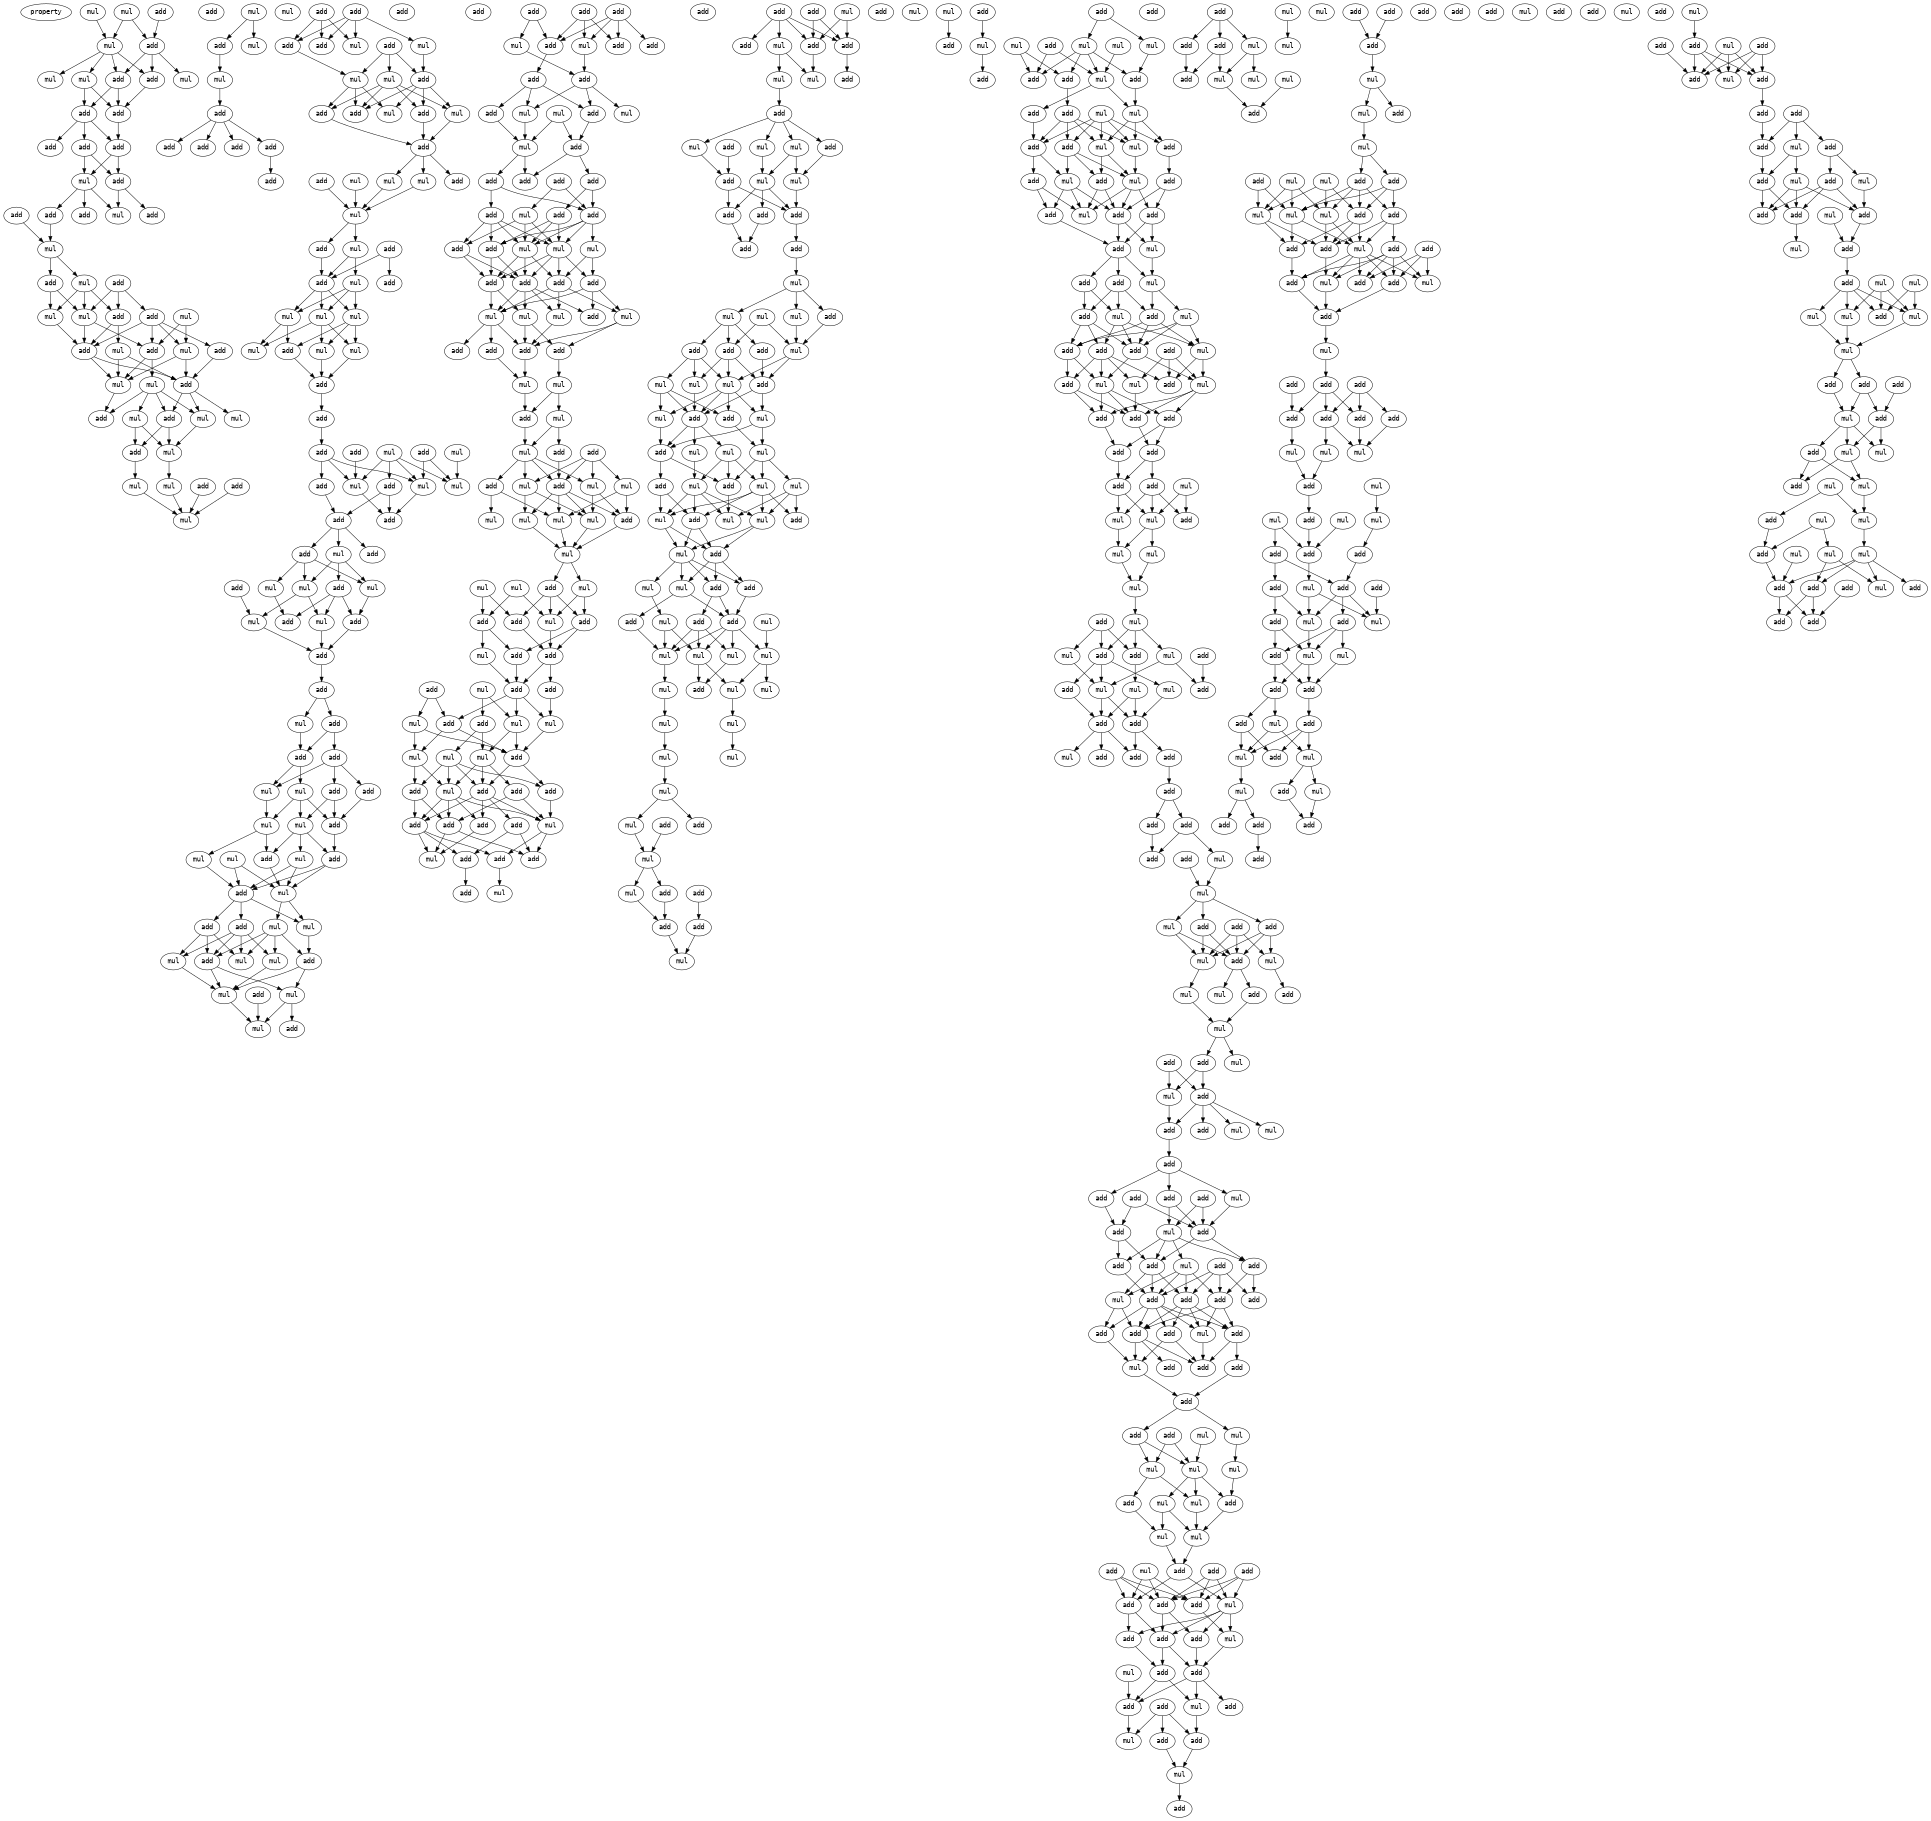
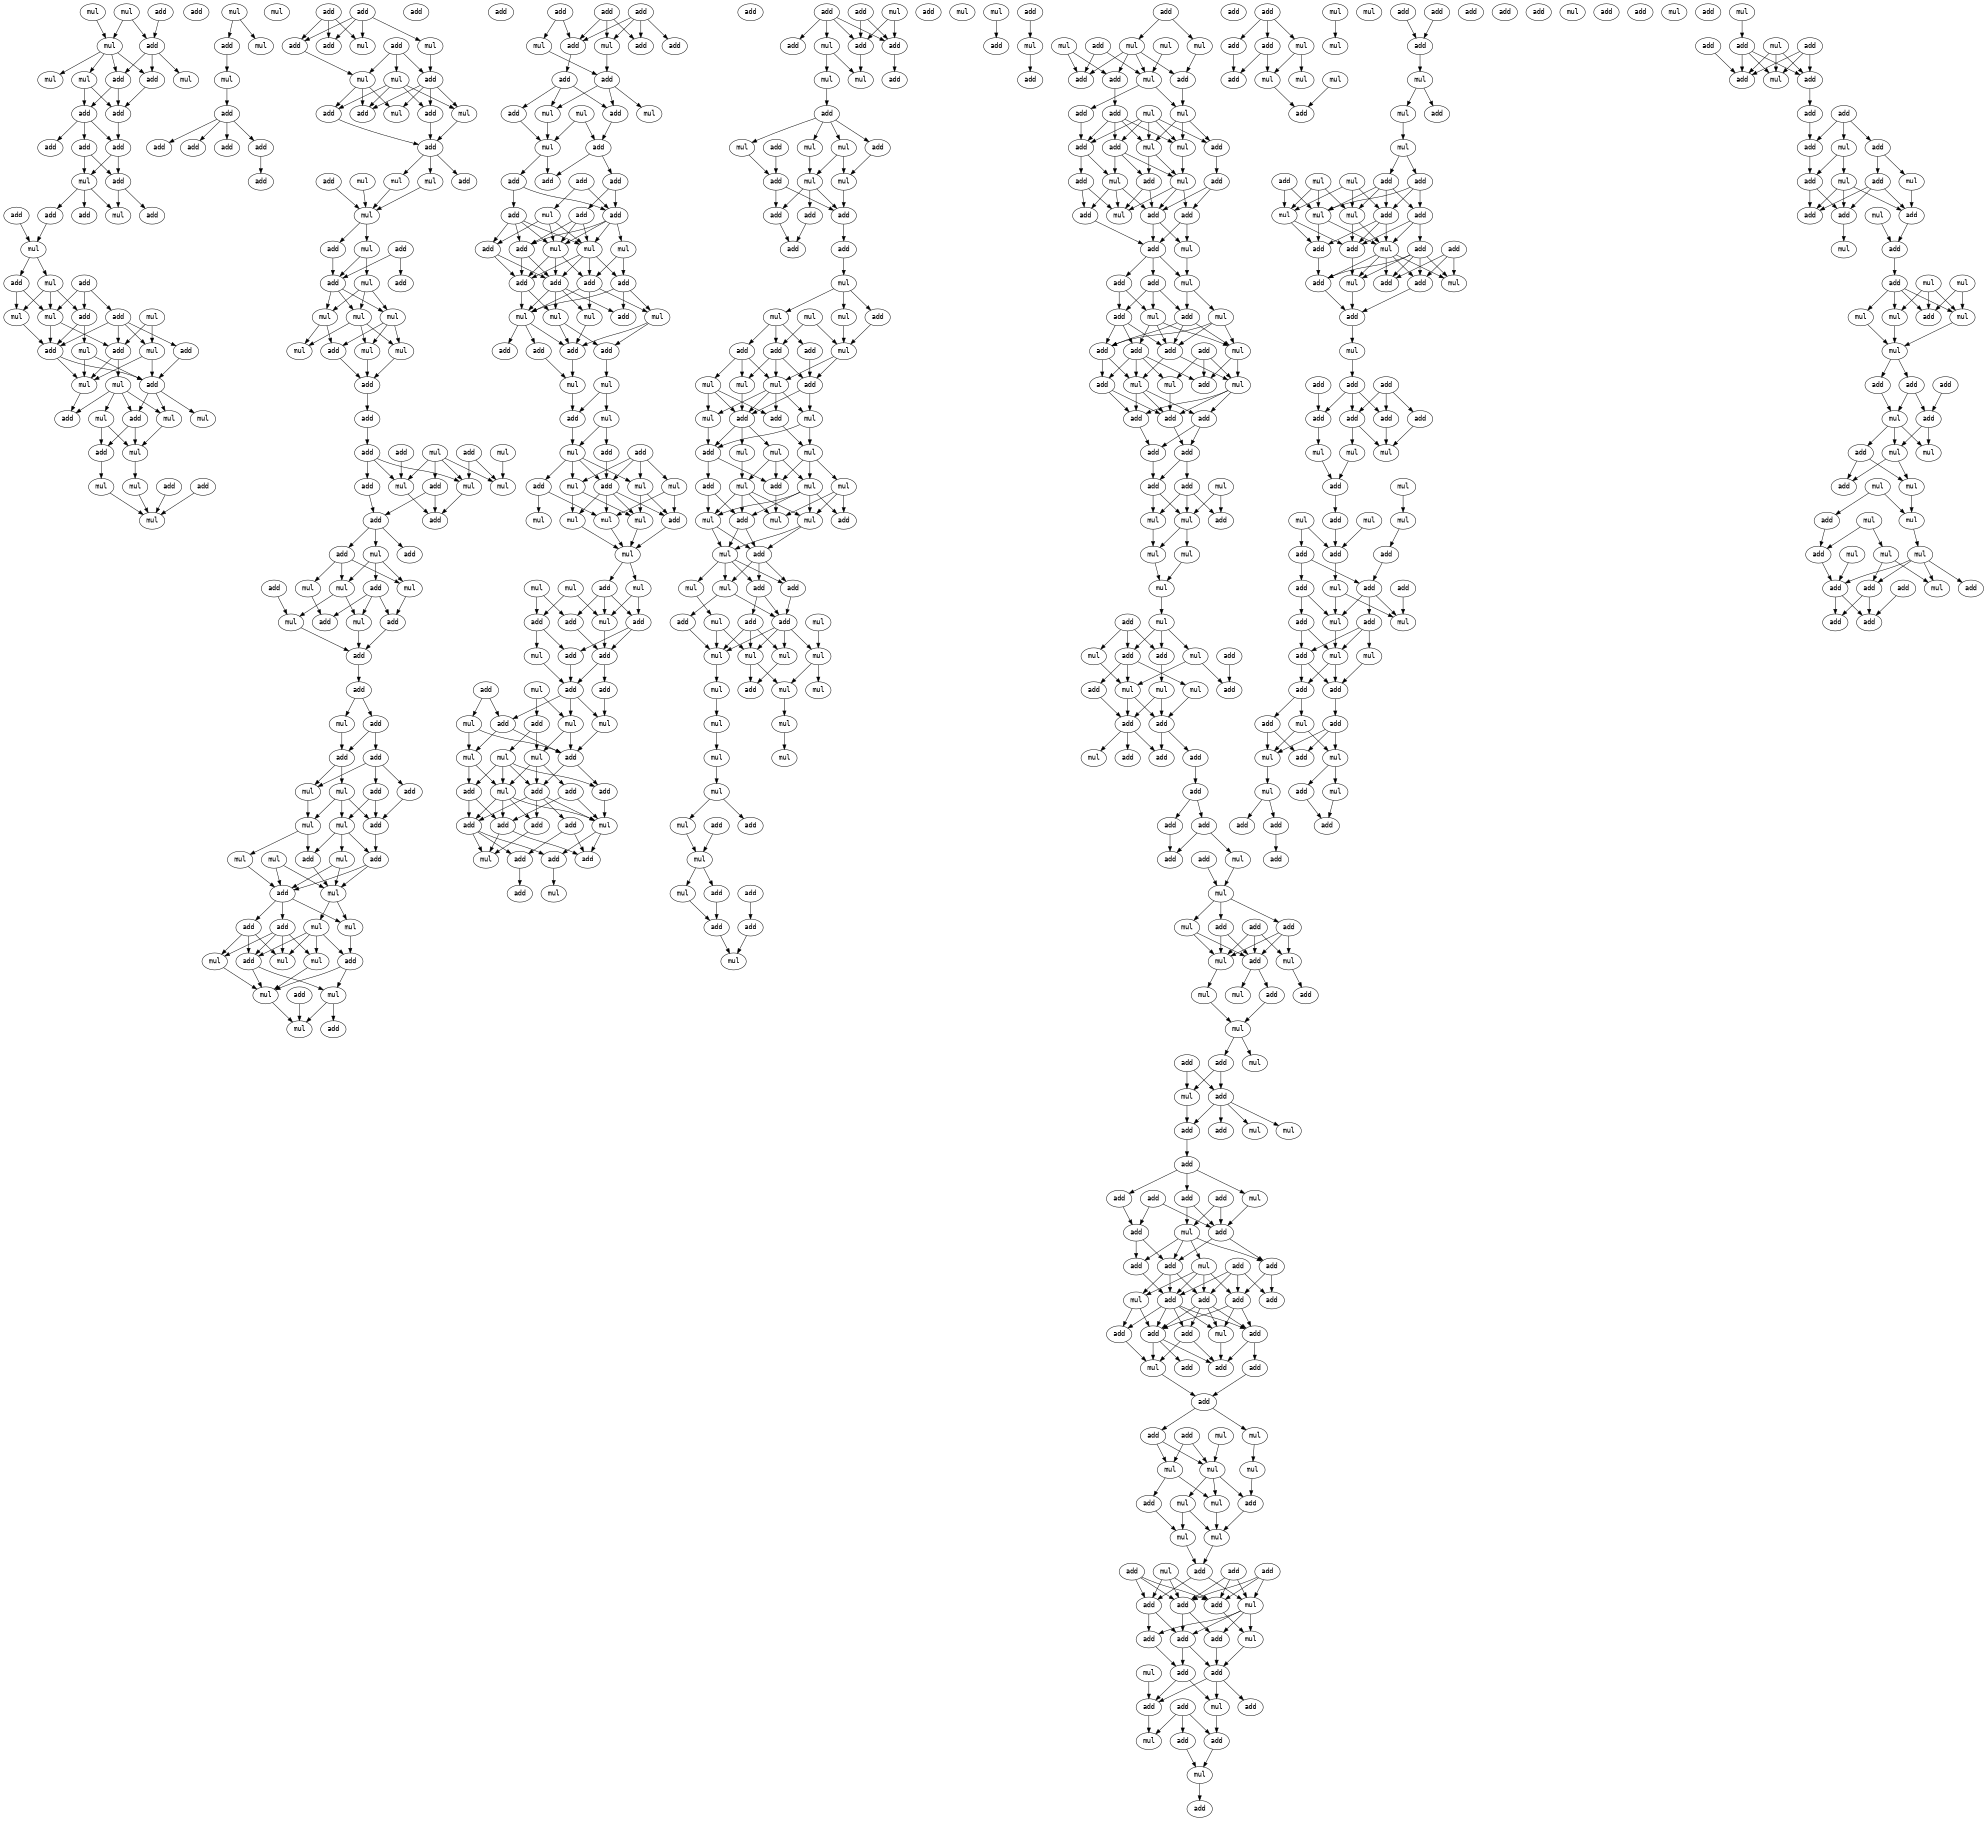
node "property": removed
